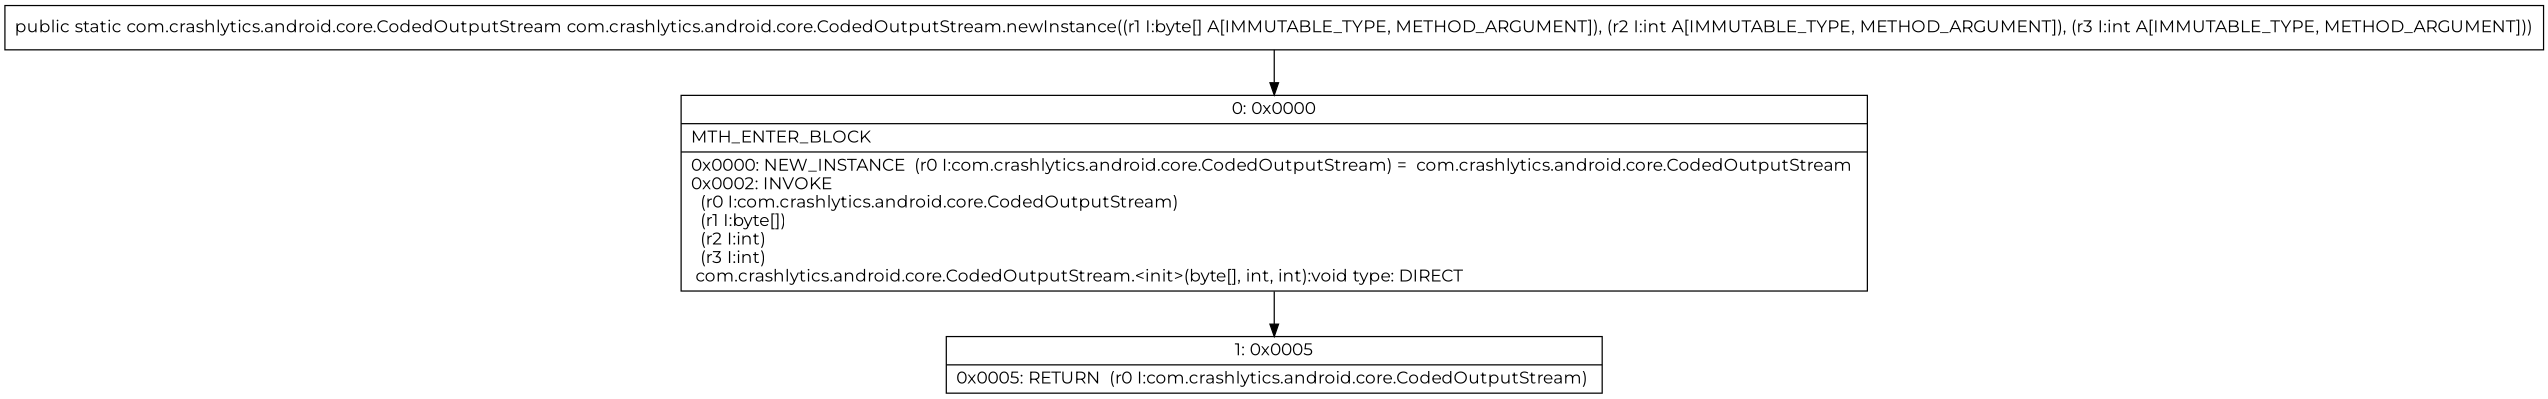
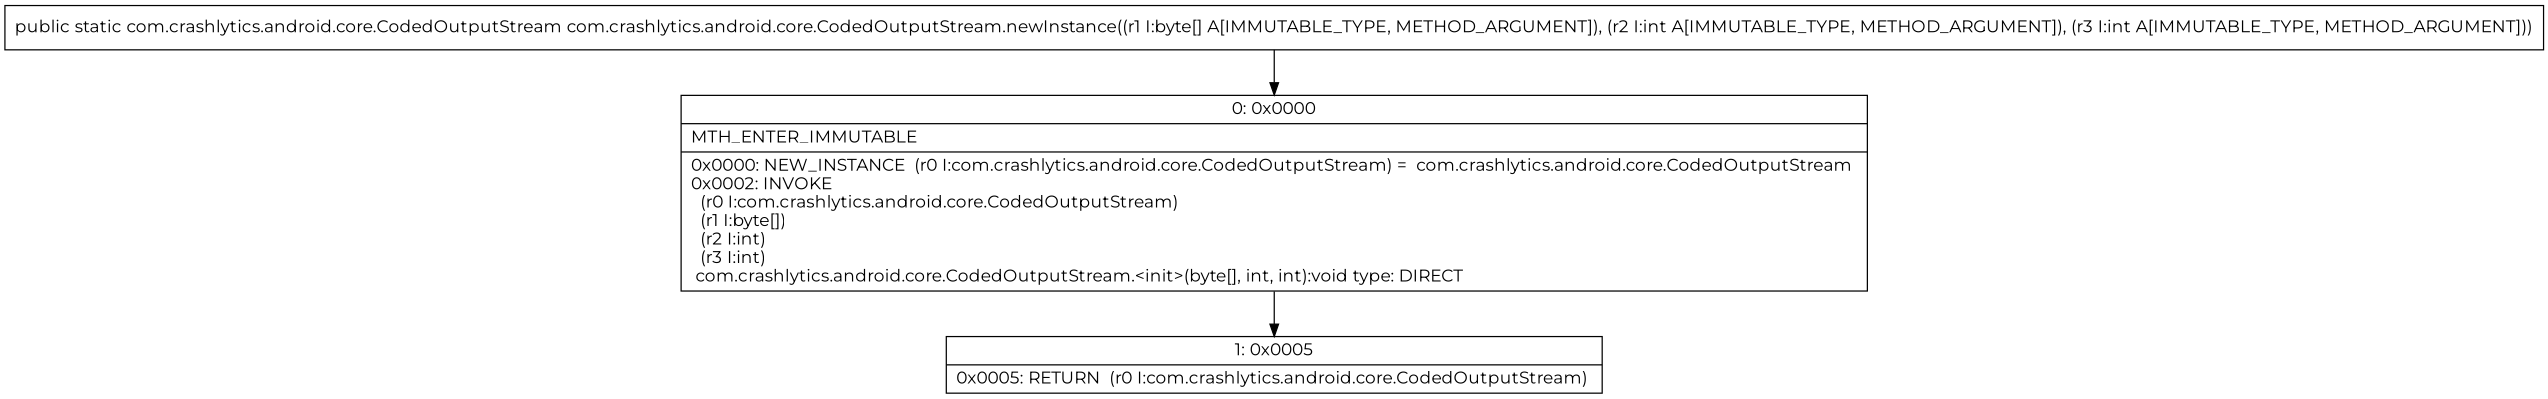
node "0: 0x0000": text "MTH_ENTER_BLOCK" -> "MTH_ENTER_IMMUTABLE"
